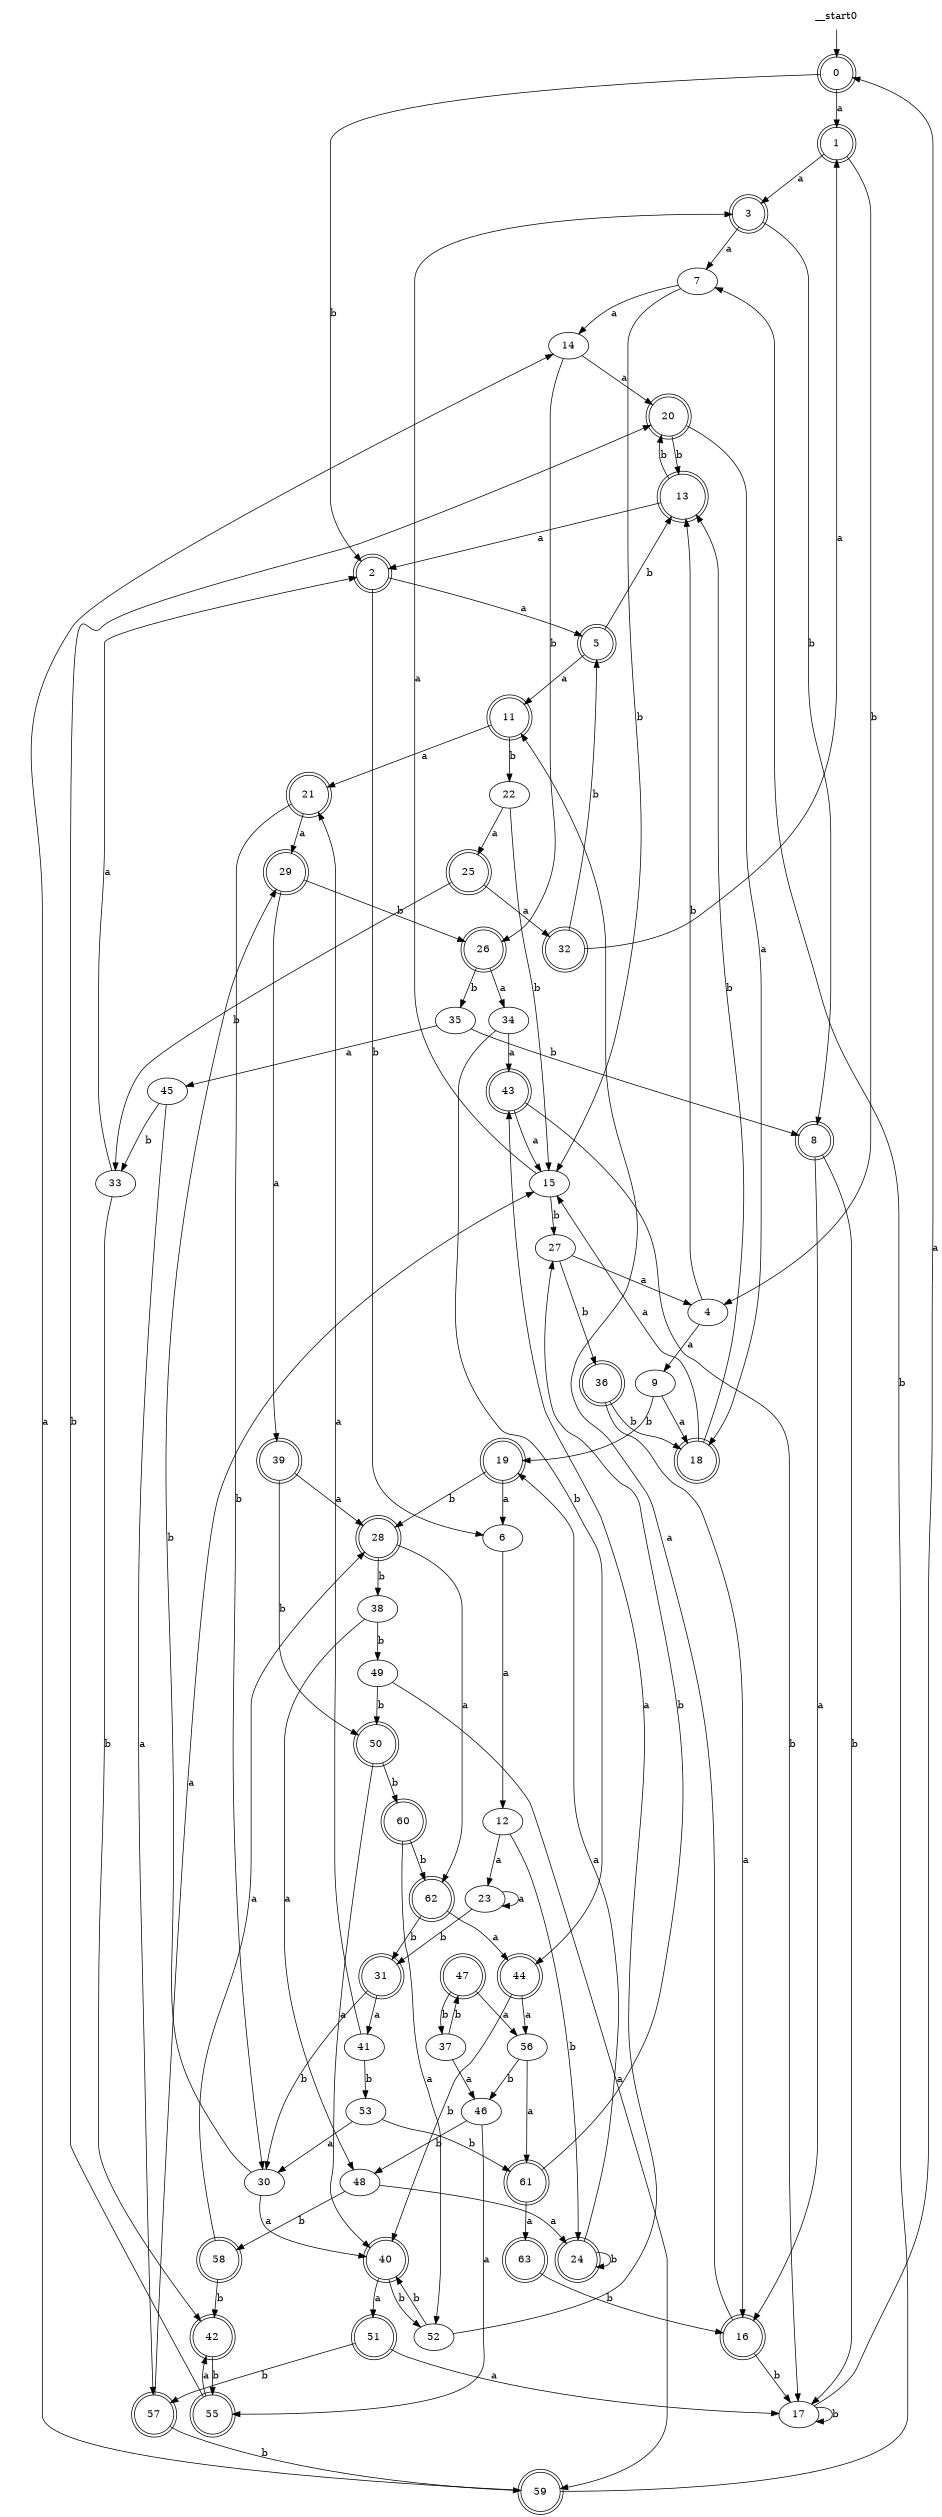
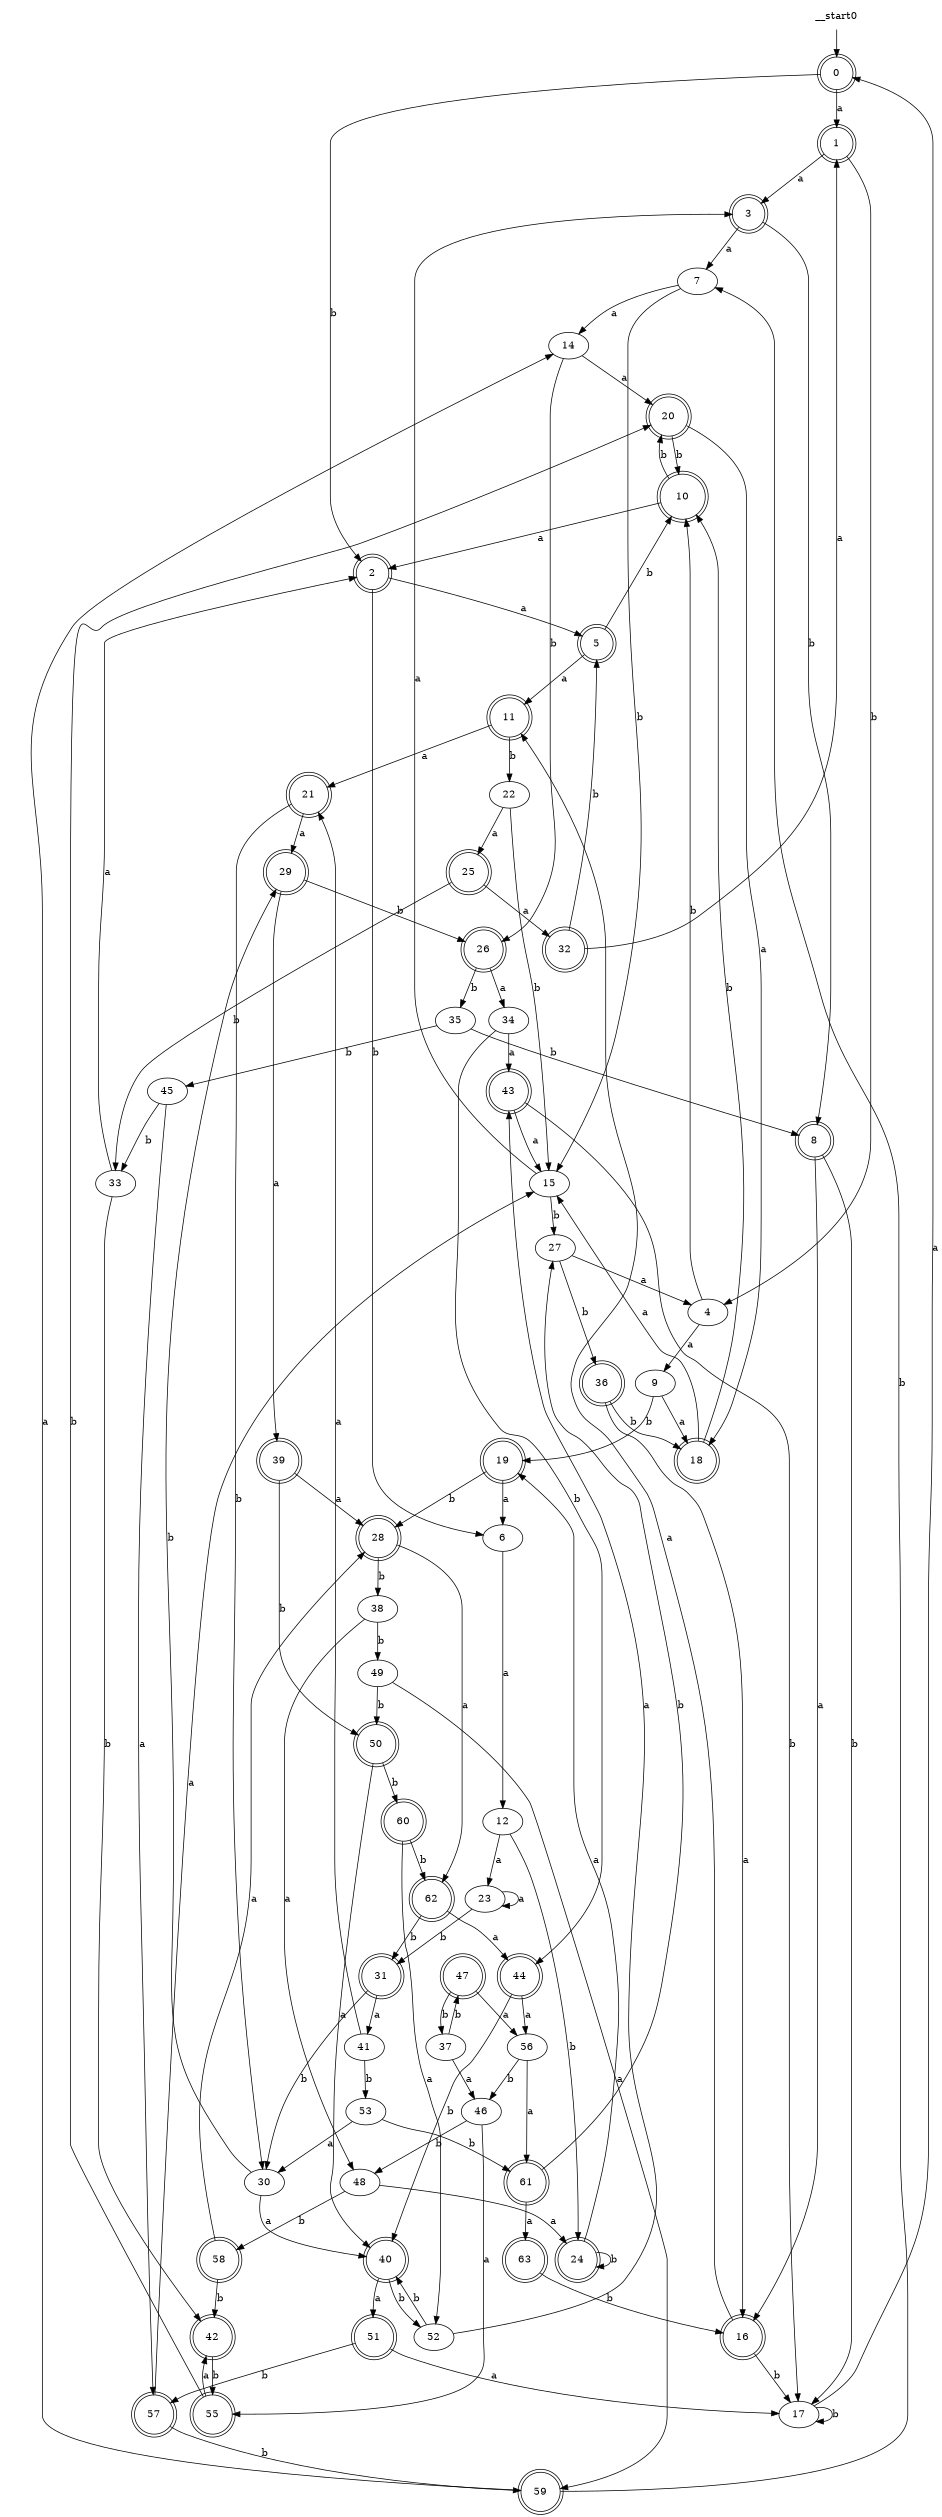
node "13": label "13" -> "10"
edge "35" -> "45": label "a" -> "b"
